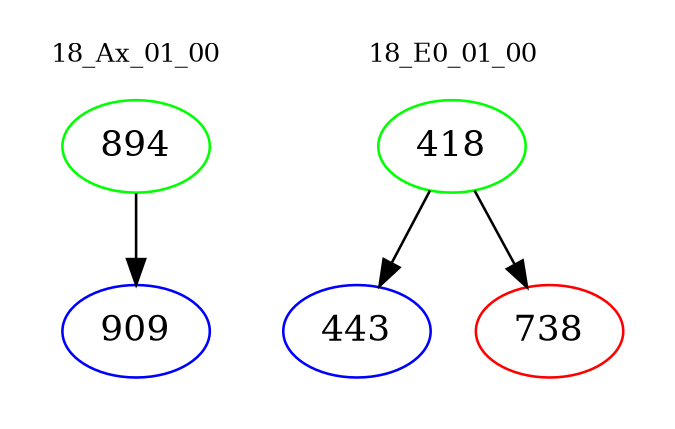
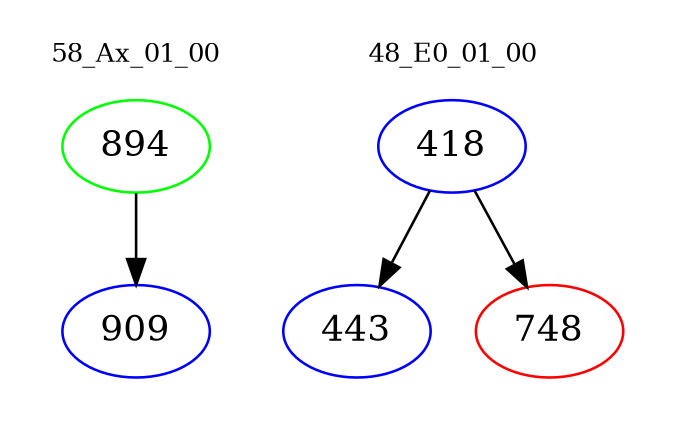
cluster "18_Ax_01_00": label "18_Ax_01_00" -> "58_Ax_01_00"
cluster "18_E0_01_00": label "18_E0_01_00" -> "48_E0_01_00"
node "418": color green -> blue
node "738": label "738" -> "748"
